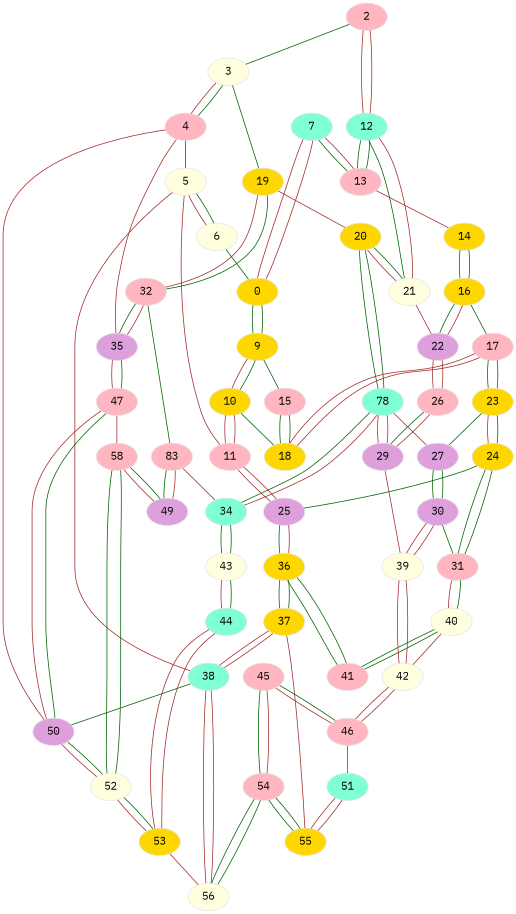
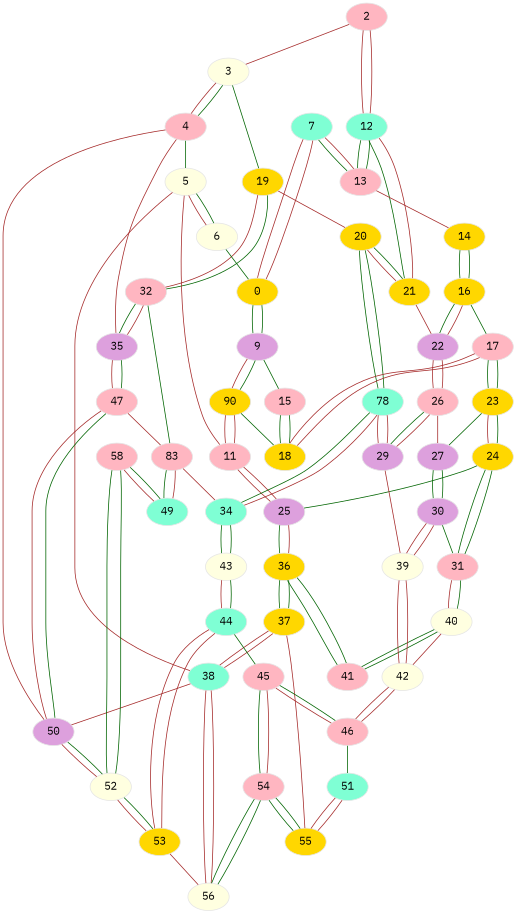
edge "2" -- "3": color darkgreen -> brown
node "21": fillcolor lightyellow -> gold
node "9": fillcolor gold -> plum
node "10": label "10" -> "90"
edge "78" -- "27": now "26" -- "27"
edge "47" -- "58": now "47" -- "83"
node "49": fillcolor plum -> aquamarine
edge "44" -- "45": added
edge "38" -- "50": color darkgreen -> brown
edge "46" -- "51": color brown -> darkgreen
